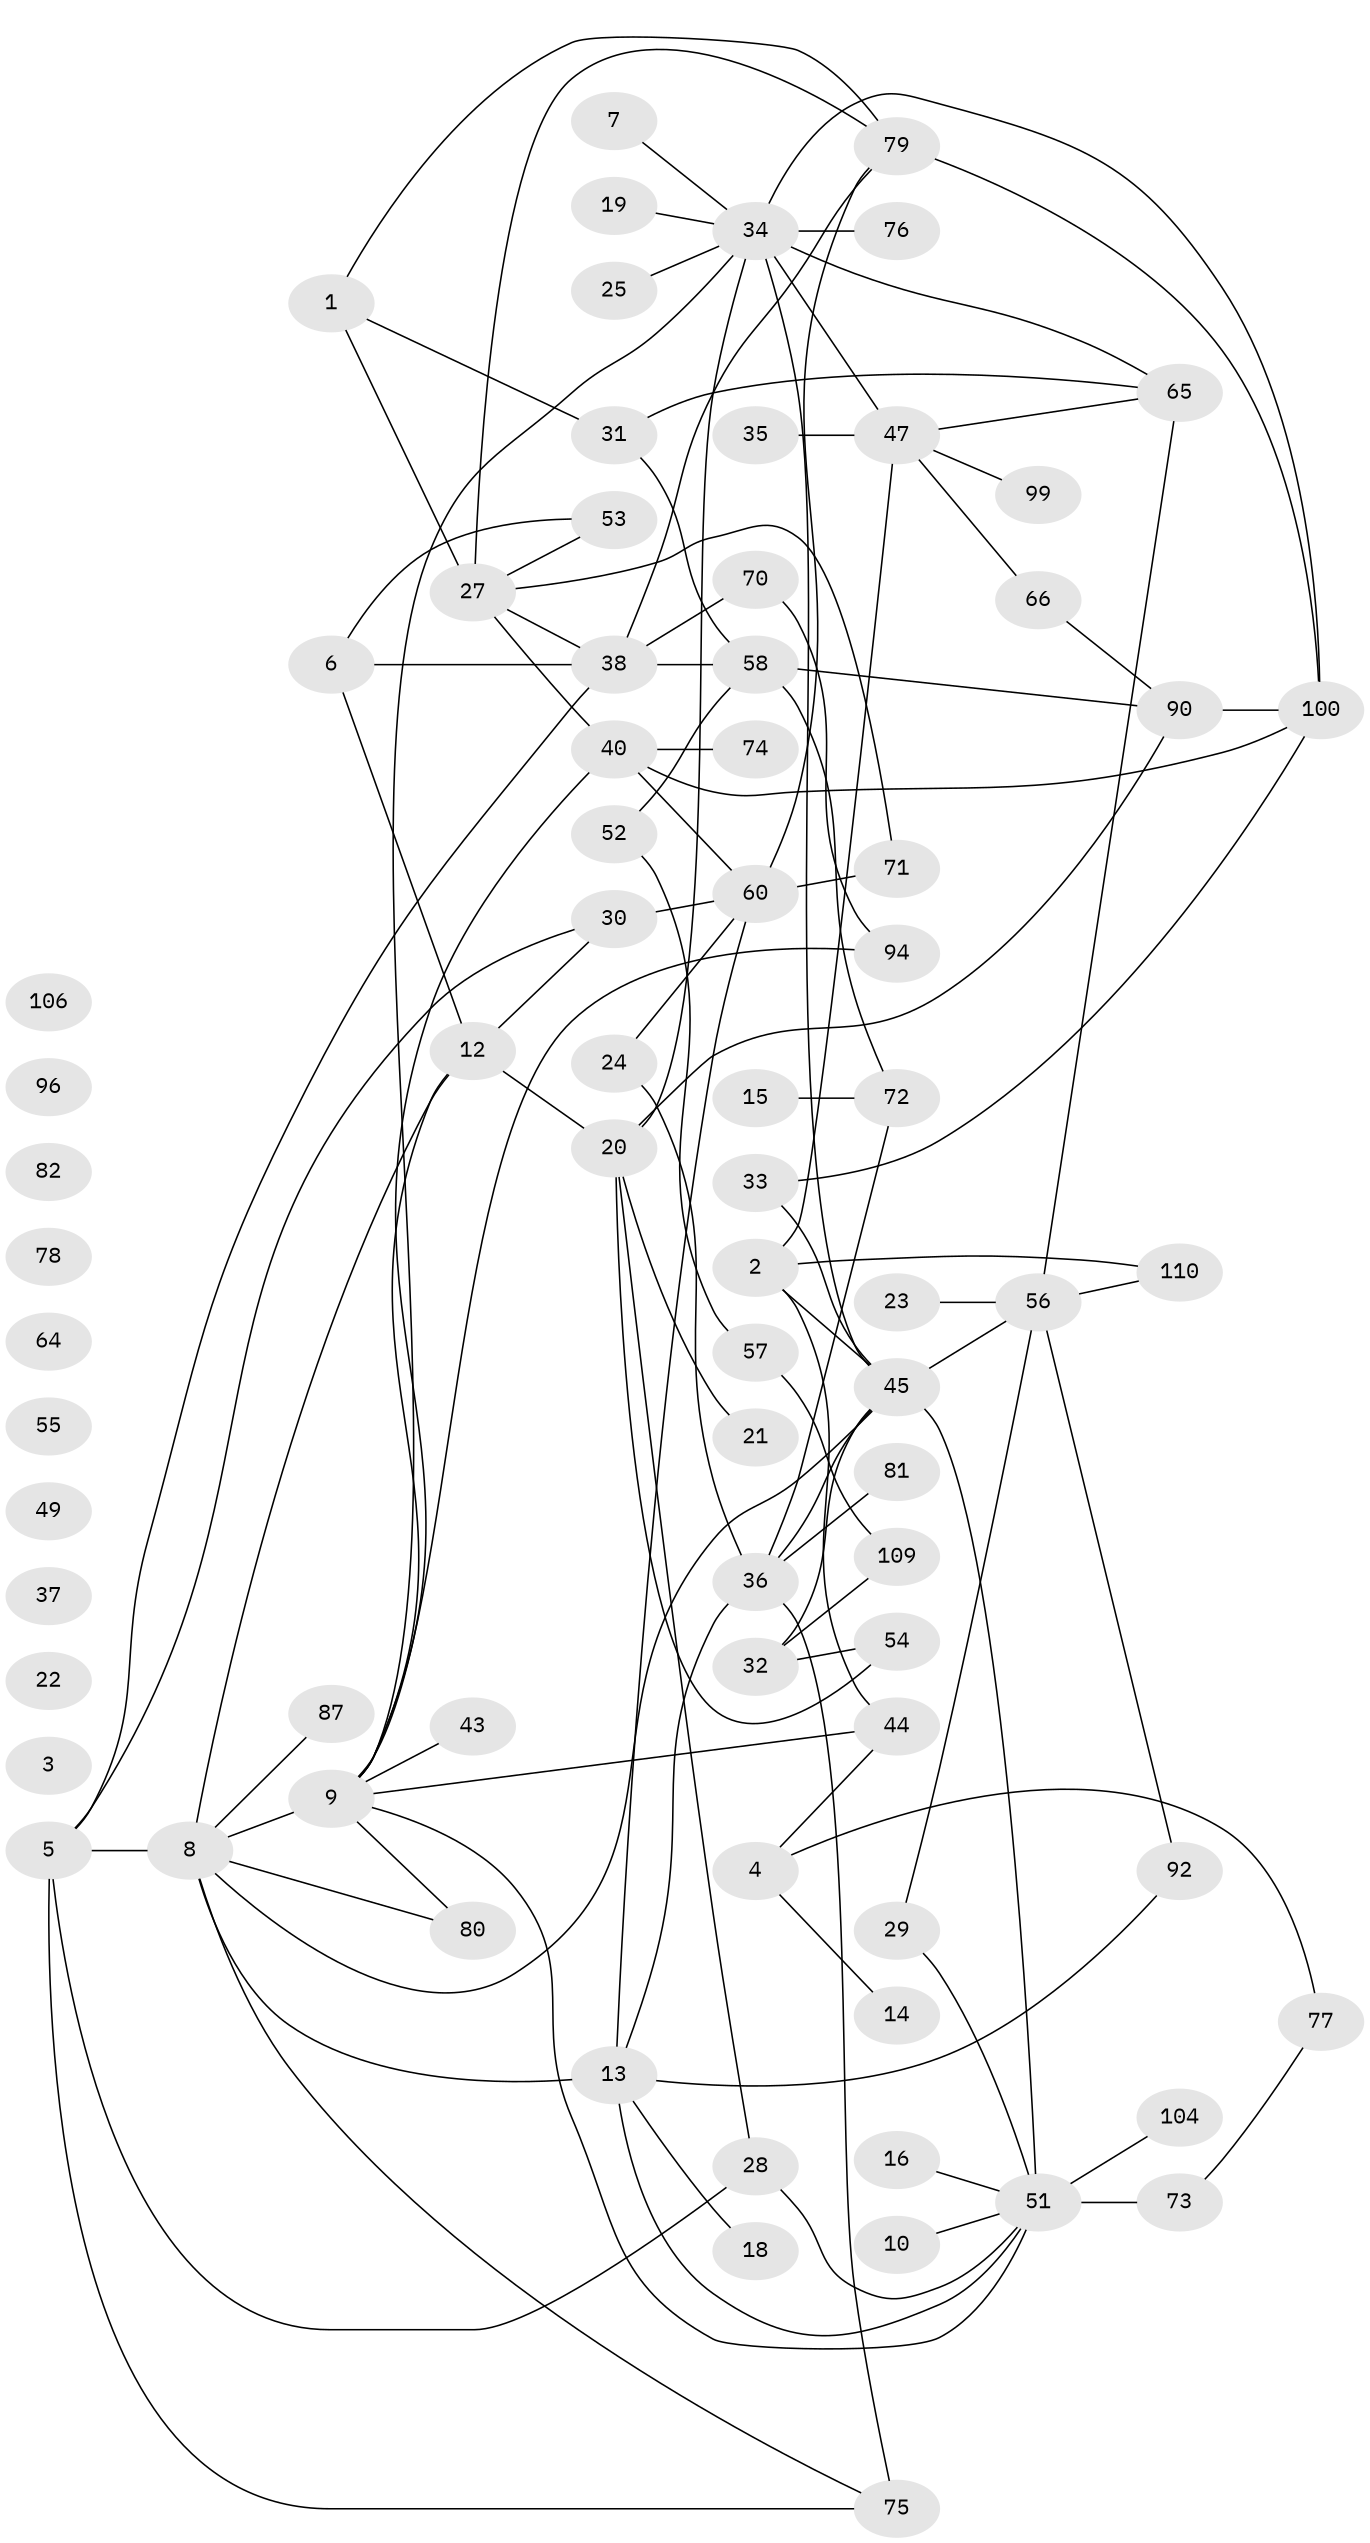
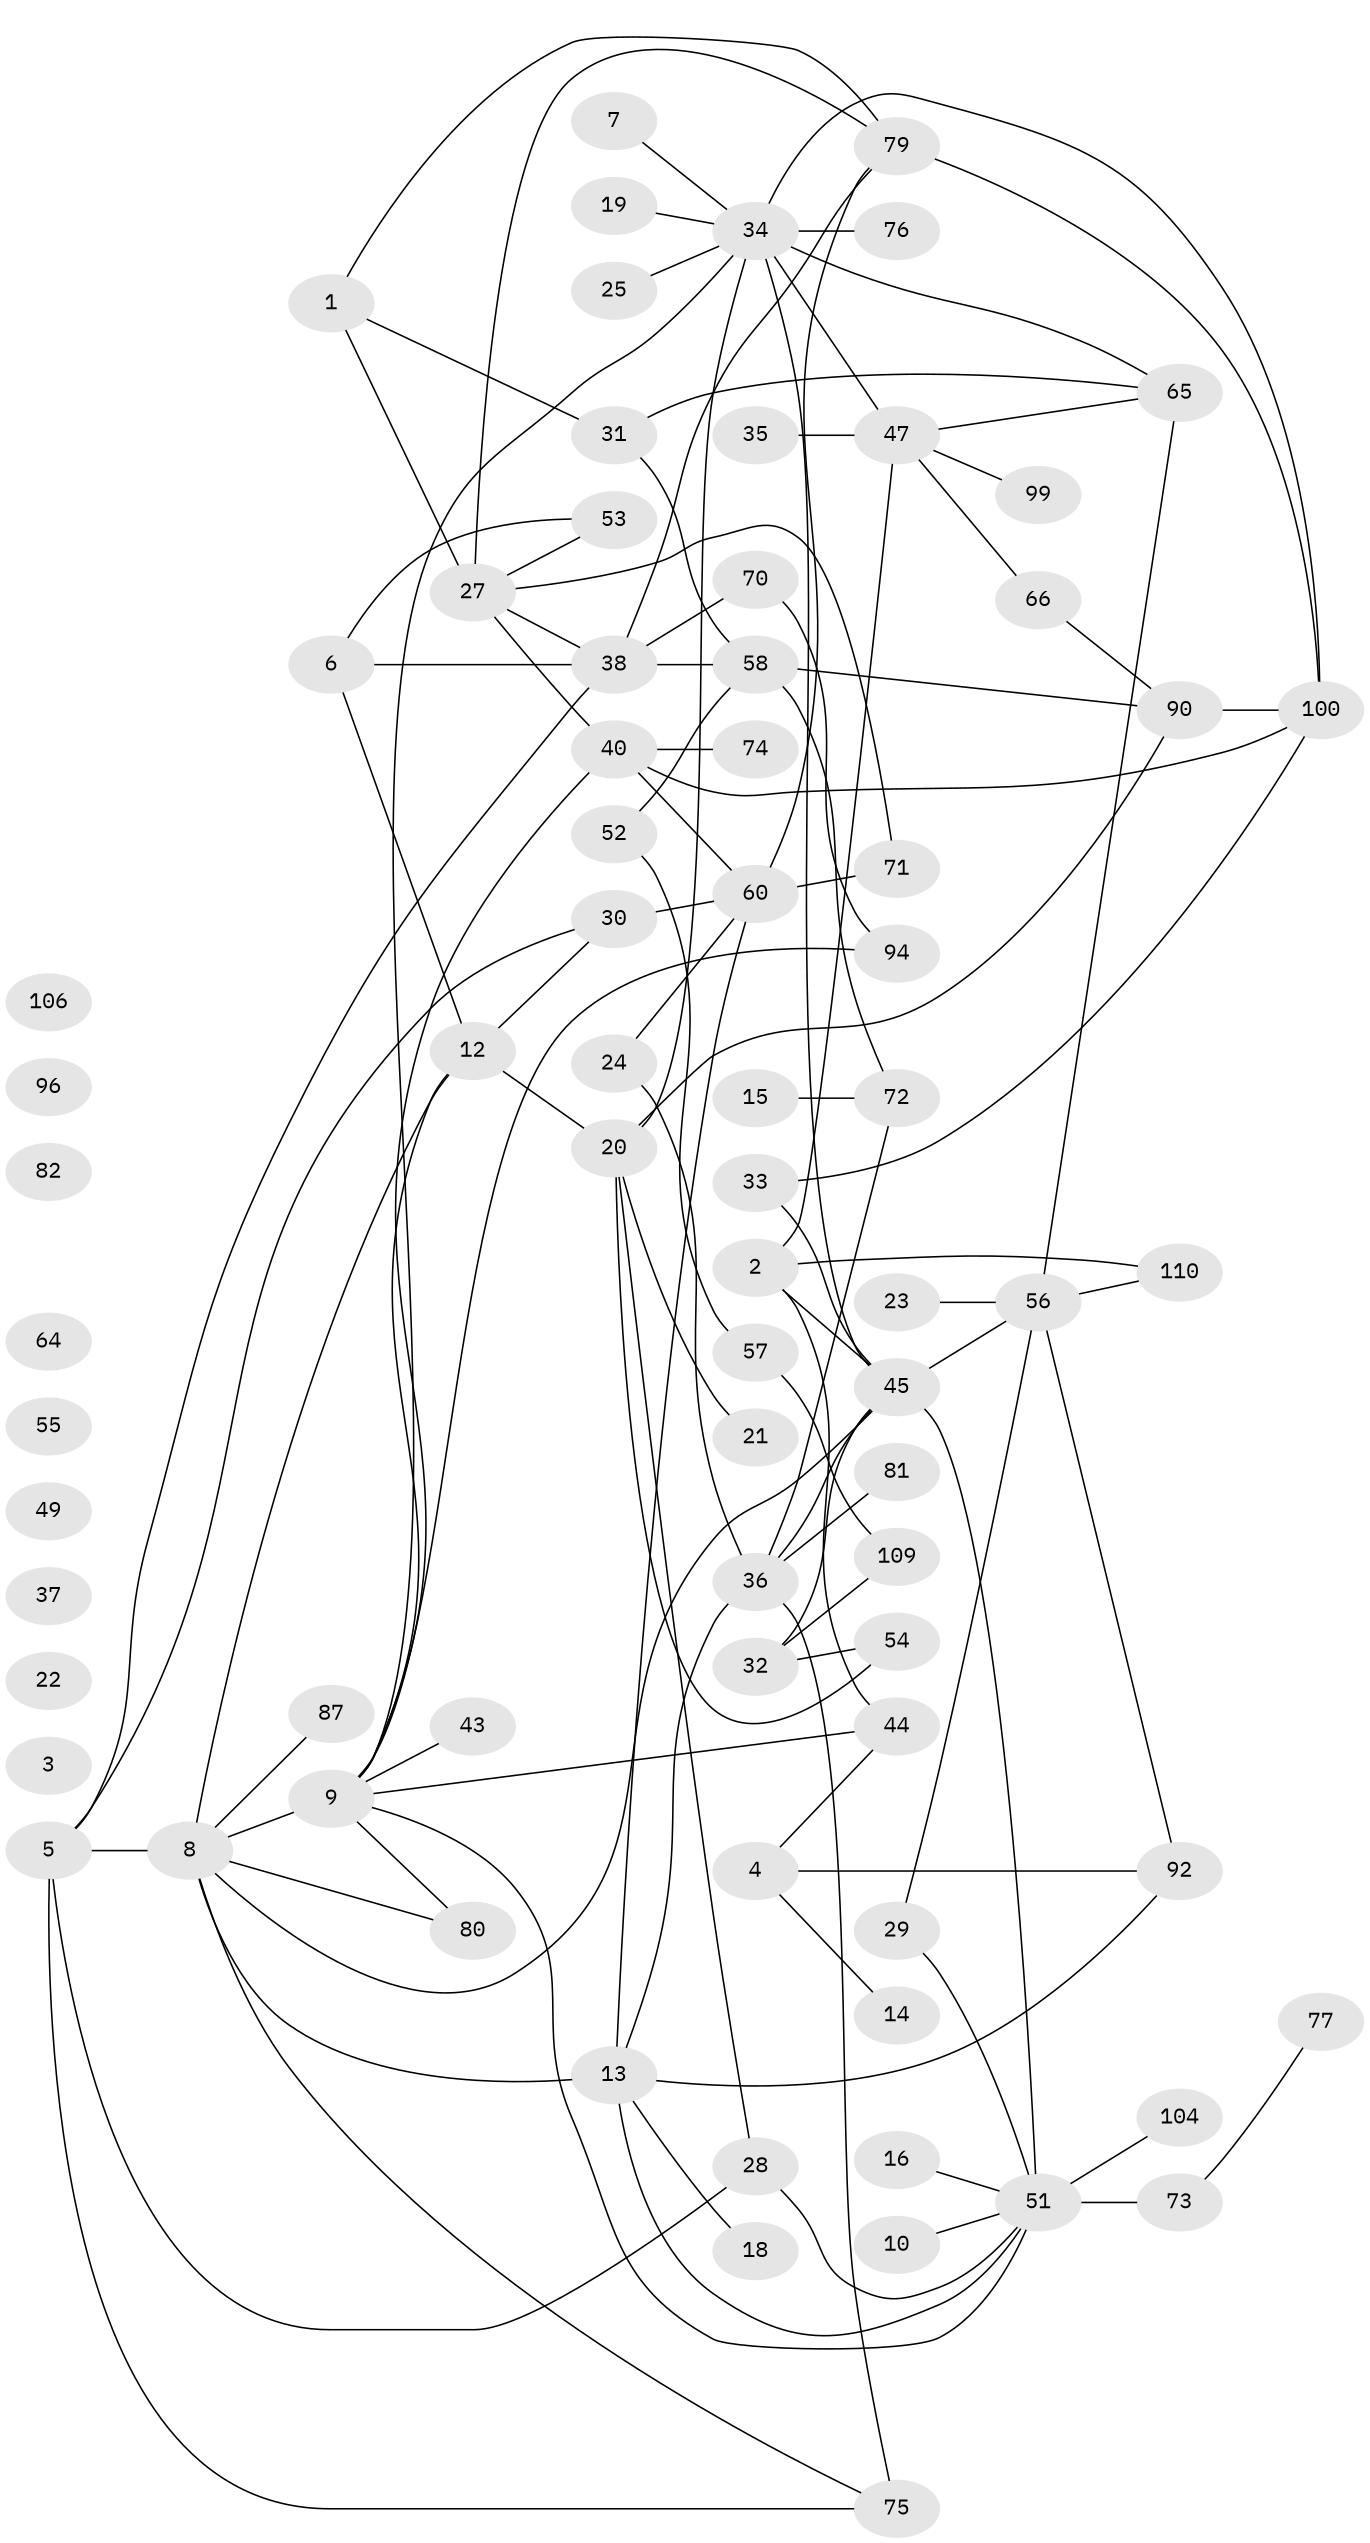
node "78": removed
edge "4" -- "77": now "4" -- "92"
